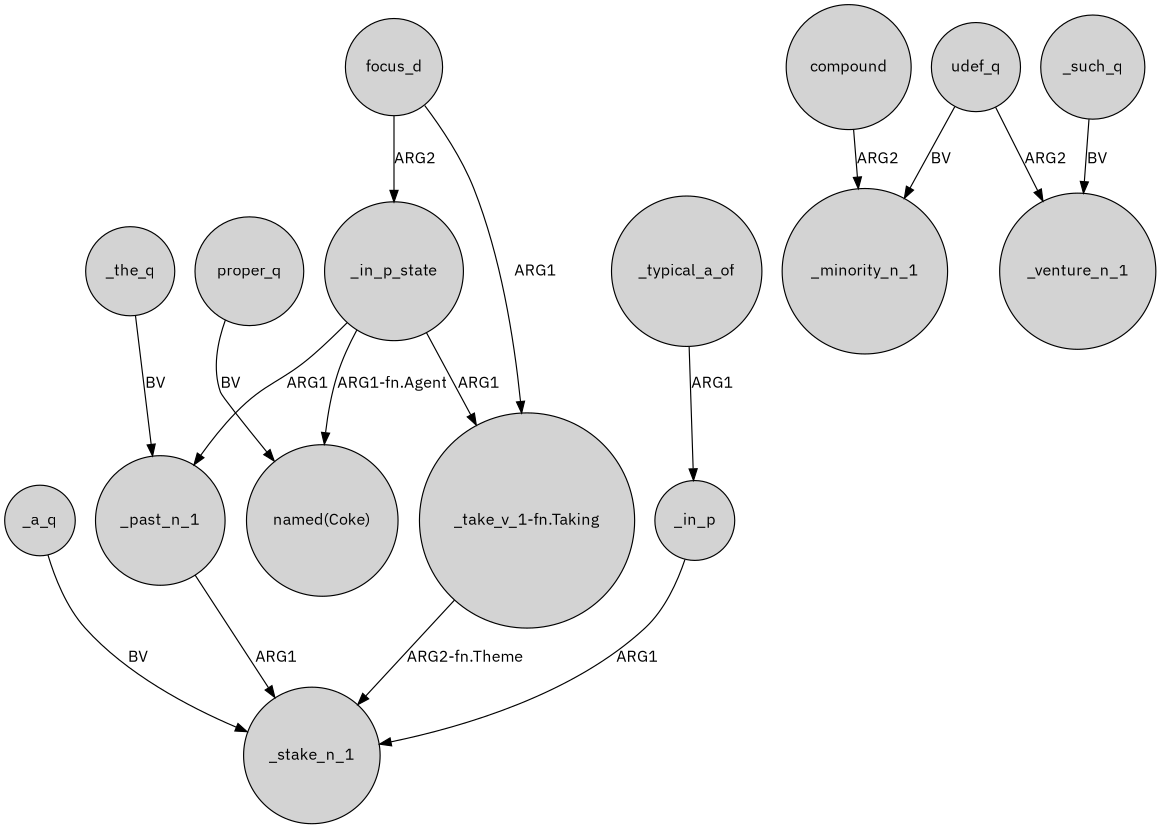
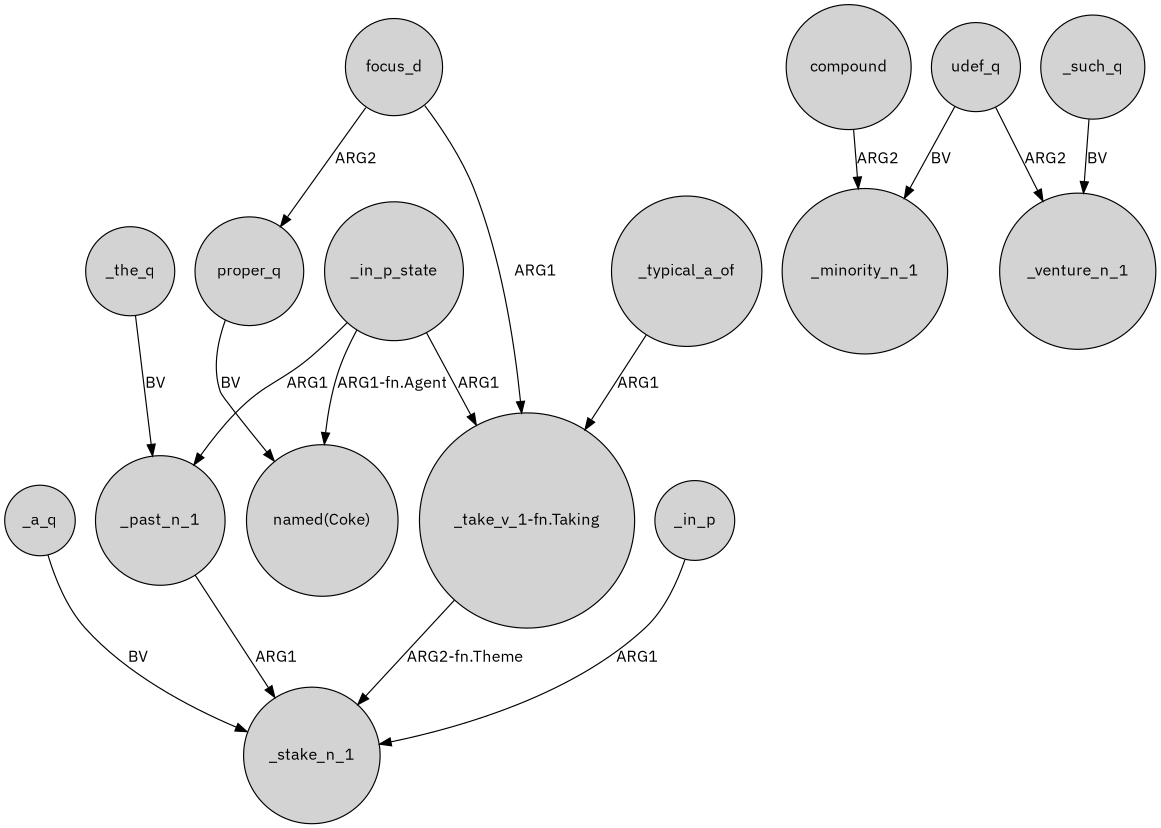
edge "focus_d" -> "_in_p_state": now "focus_d" -> "proper_q"
edge "_typical_a_of" -> "_in_p": now "_typical_a_of" -> "_take_v_1-fn.Taking"
